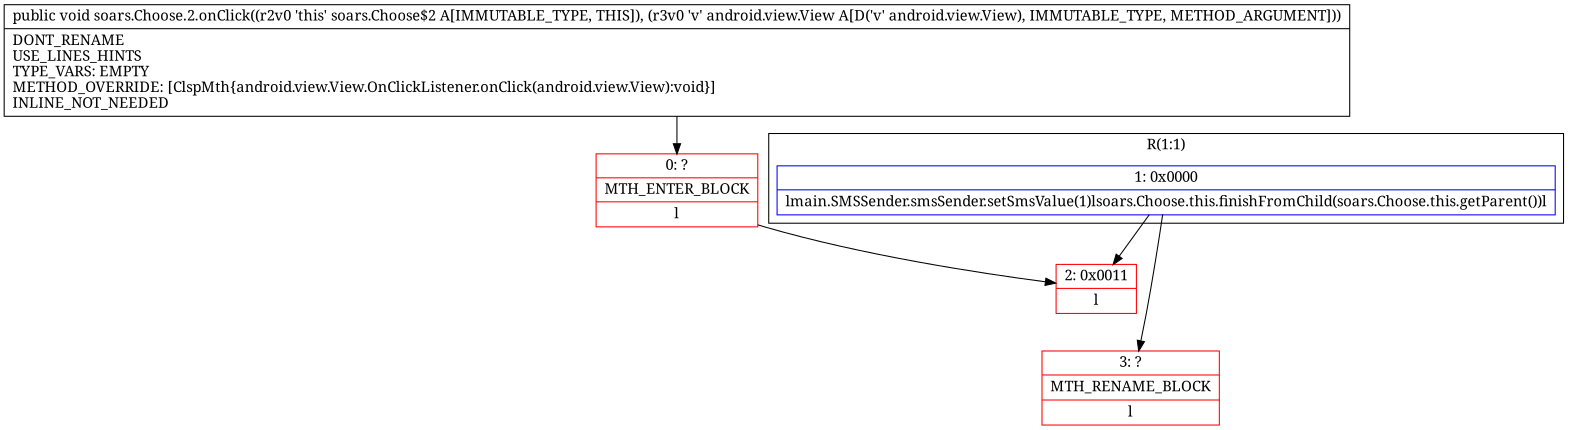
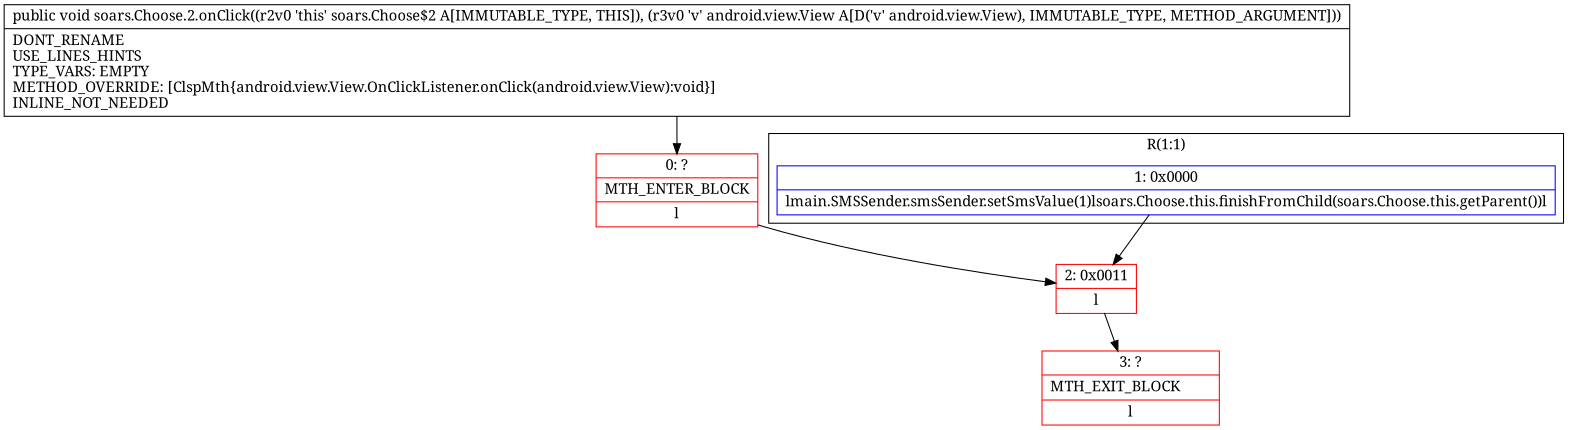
edge "1: 0x0000" -> "3: ?": now "2: 0x0011" -> "3: ?"
node "3: ?": text "MTH_RENAME_BLOCK" -> "MTH_EXIT_BLOCK"
